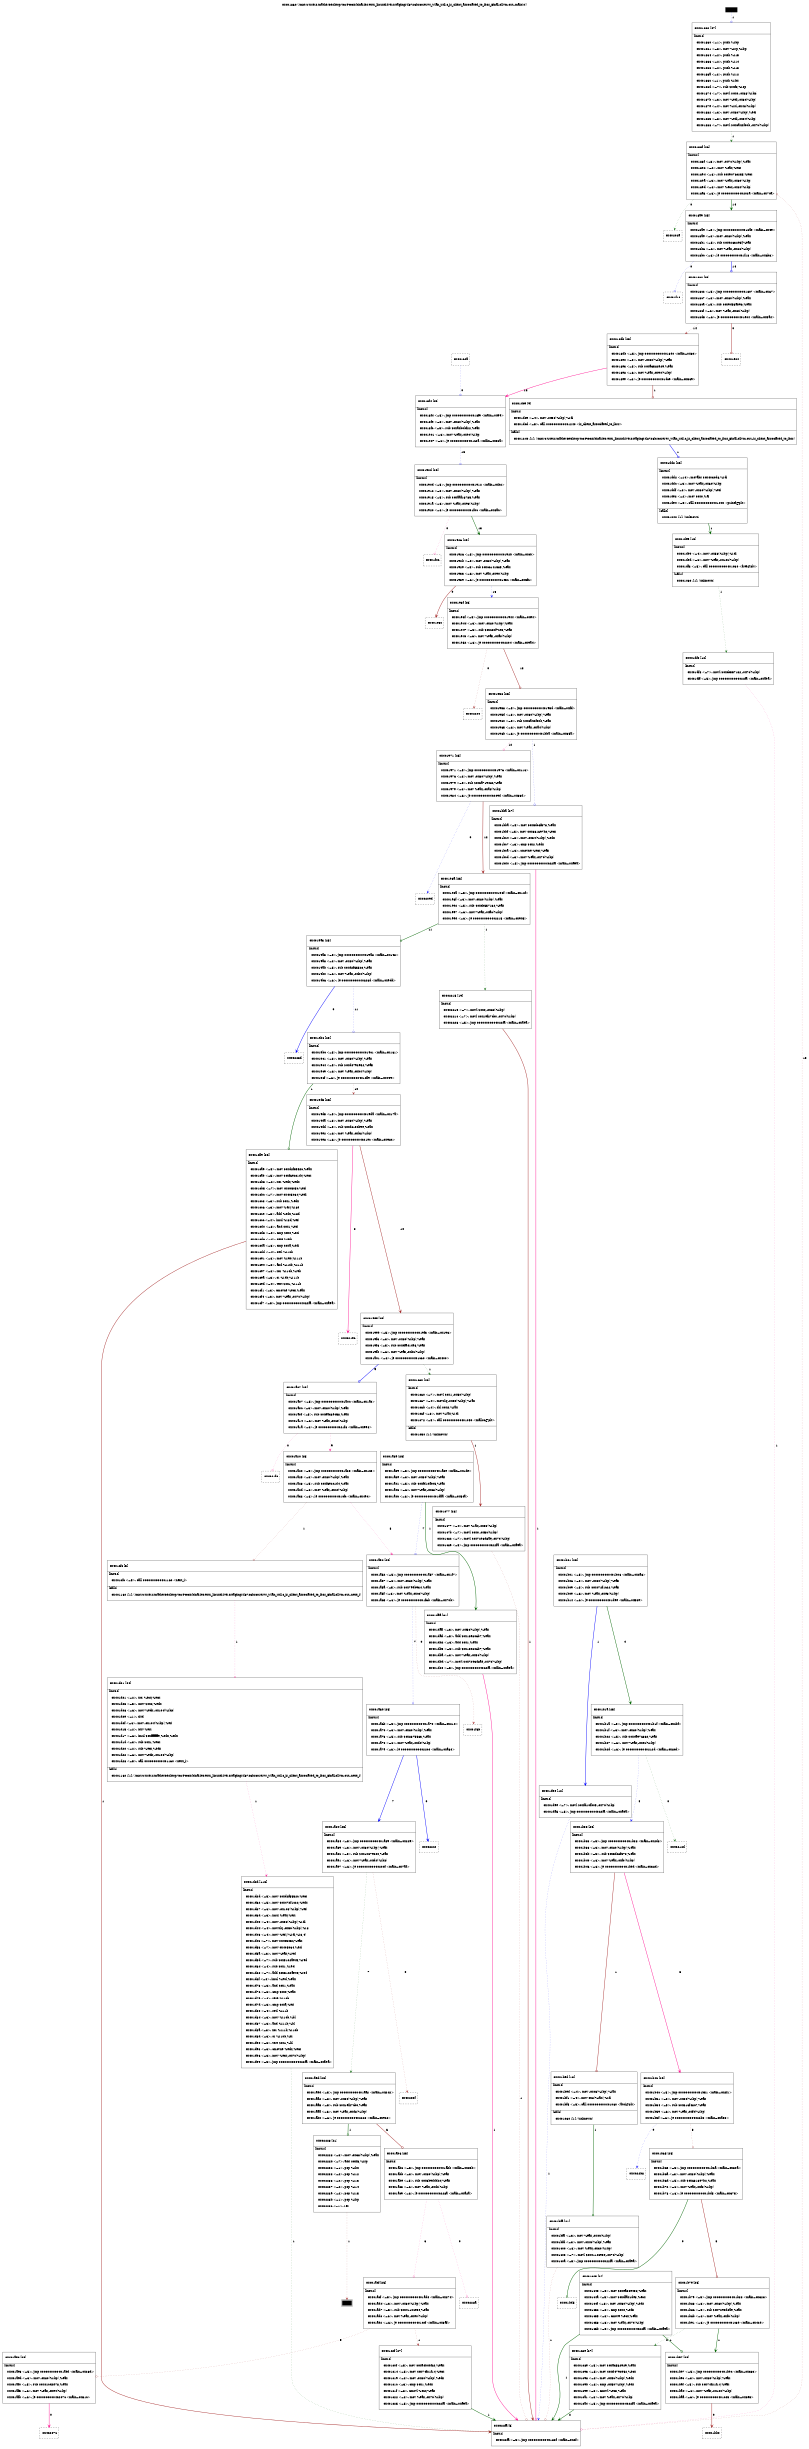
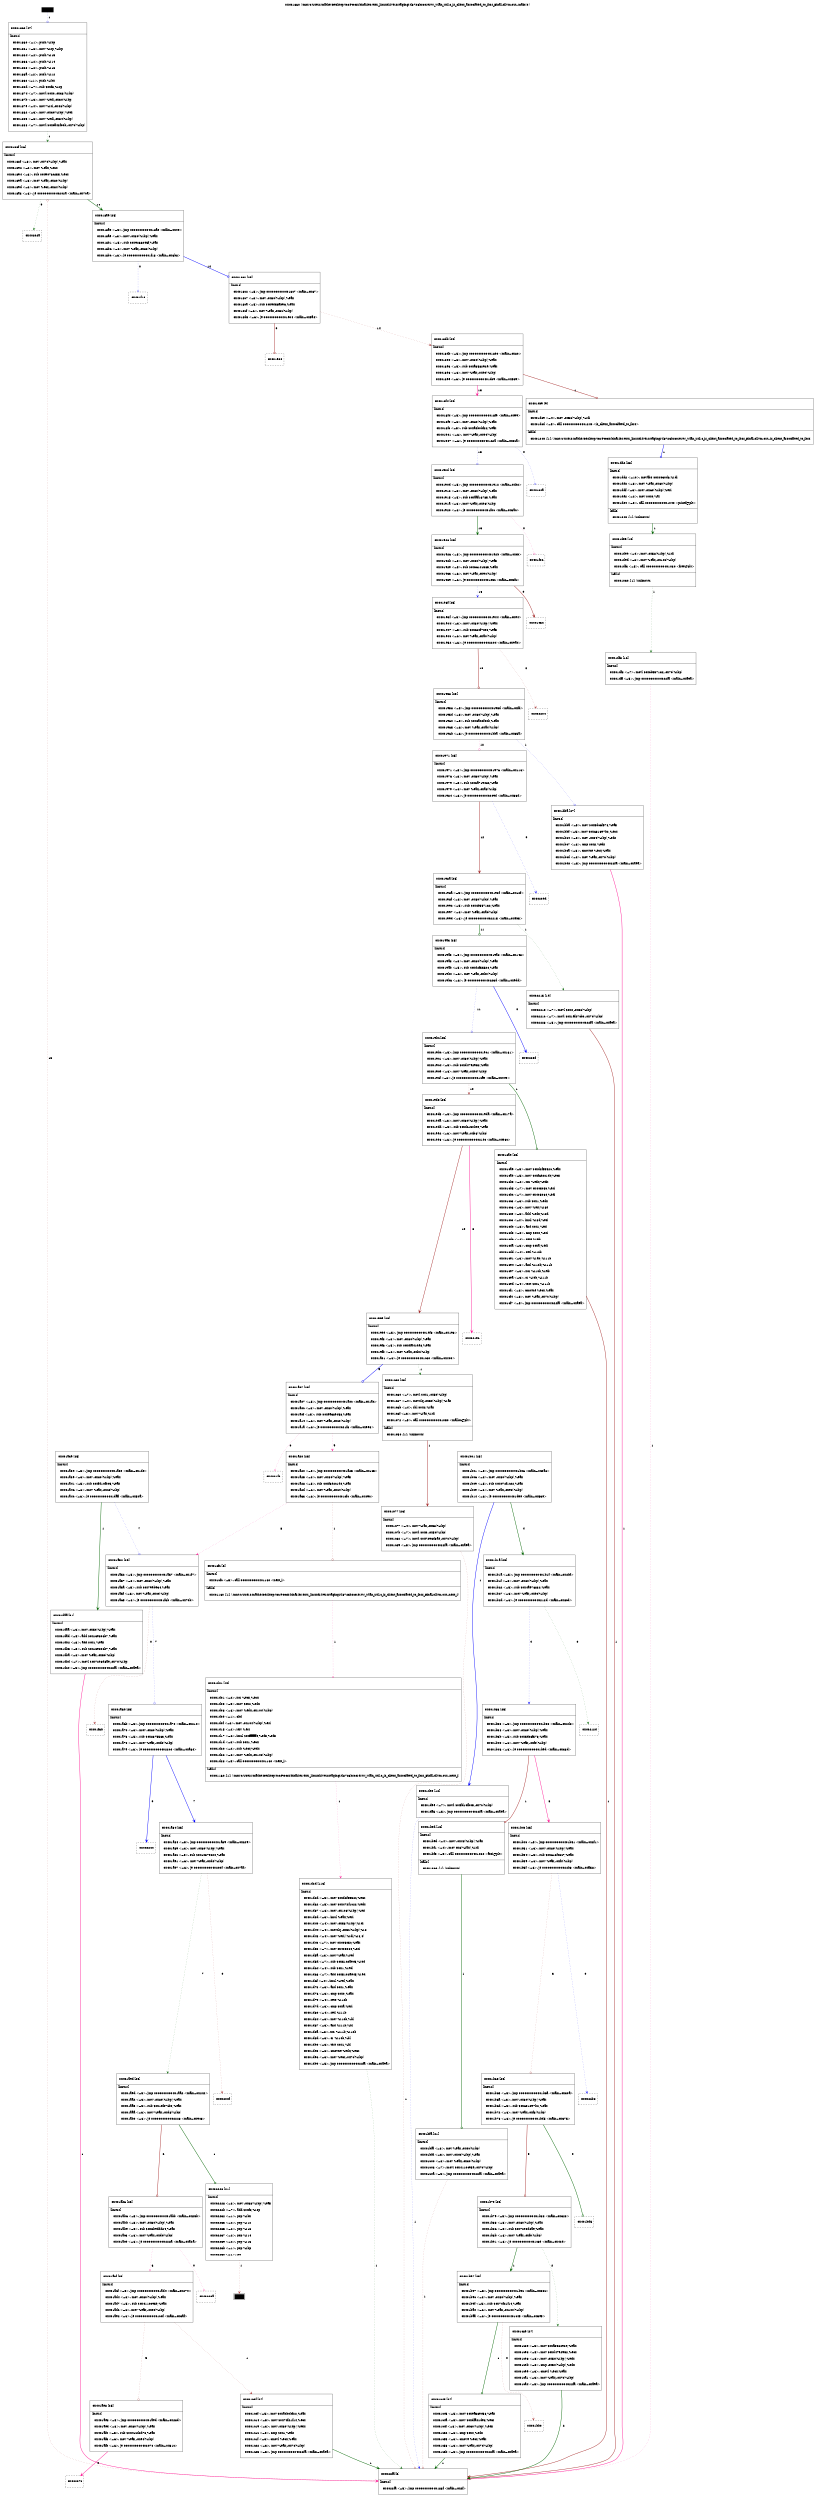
edge "0x401c2a" -> "0x4018f4 [25]": reversed
edge "0x401c45 [27]" -> "0x401b97 [25]": reversed
edge "0x401b97 [25]" -> "0x401bb0": style bold -> dotted
